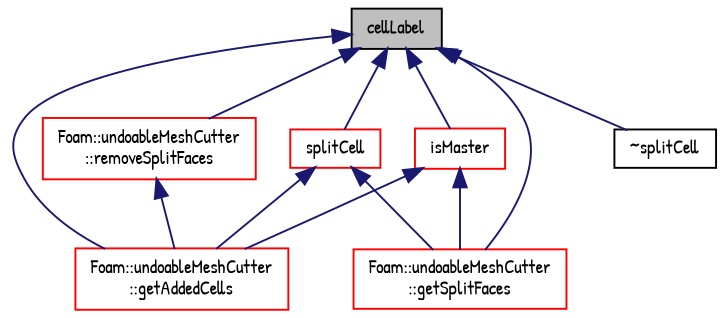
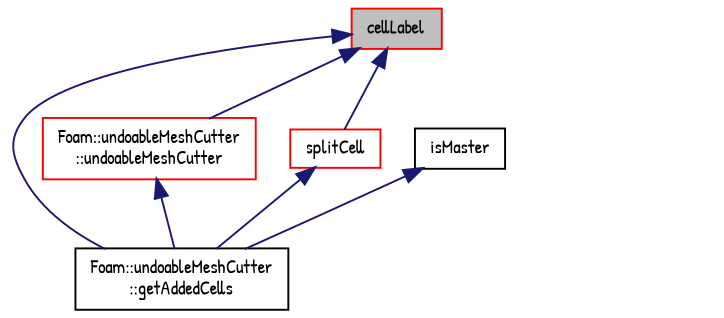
node "cellLabel": color black -> red
edge "isMaster" -> "cellLabel": removed
node "Foam::undoableMeshCutter ::removeSplitFaces": label "Foam::undoableMeshCutter ::removeSplitFaces" -> "Foam::undoableMeshCutter ::undoableMeshCutter"
node "isMaster": color red -> black
node "~splitCell": removed
node "Foam::undoableMeshCutter ::getAddedCells": color red -> black
node "Foam::undoableMeshCutter ::getSplitFaces": removed
